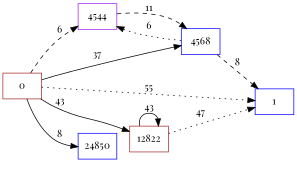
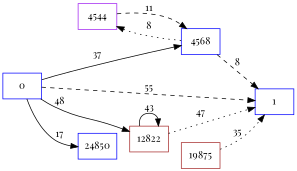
edge "4568" -> "4544": label "6" -> "8"
edge "0" -> "4544": removed, label "6"
node "0": color brown -> blue
edge "0" -> "1": style dotted -> dashed
edge "0" -> "12822": label "43" -> "48"
edge "0" -> "24850": label "8" -> "17"
node "19875": added
